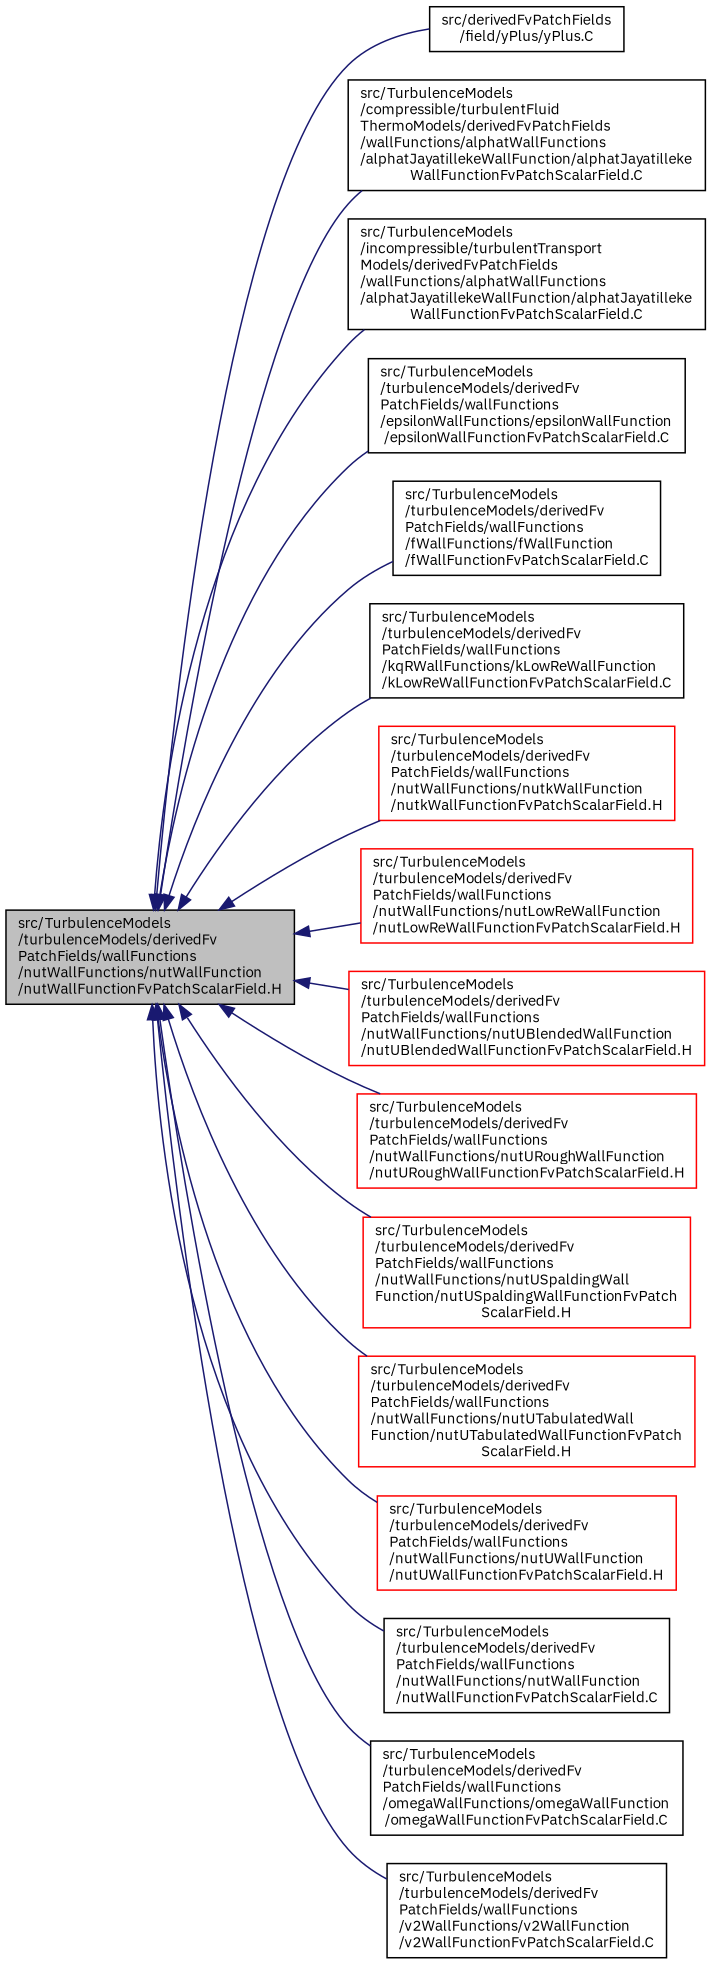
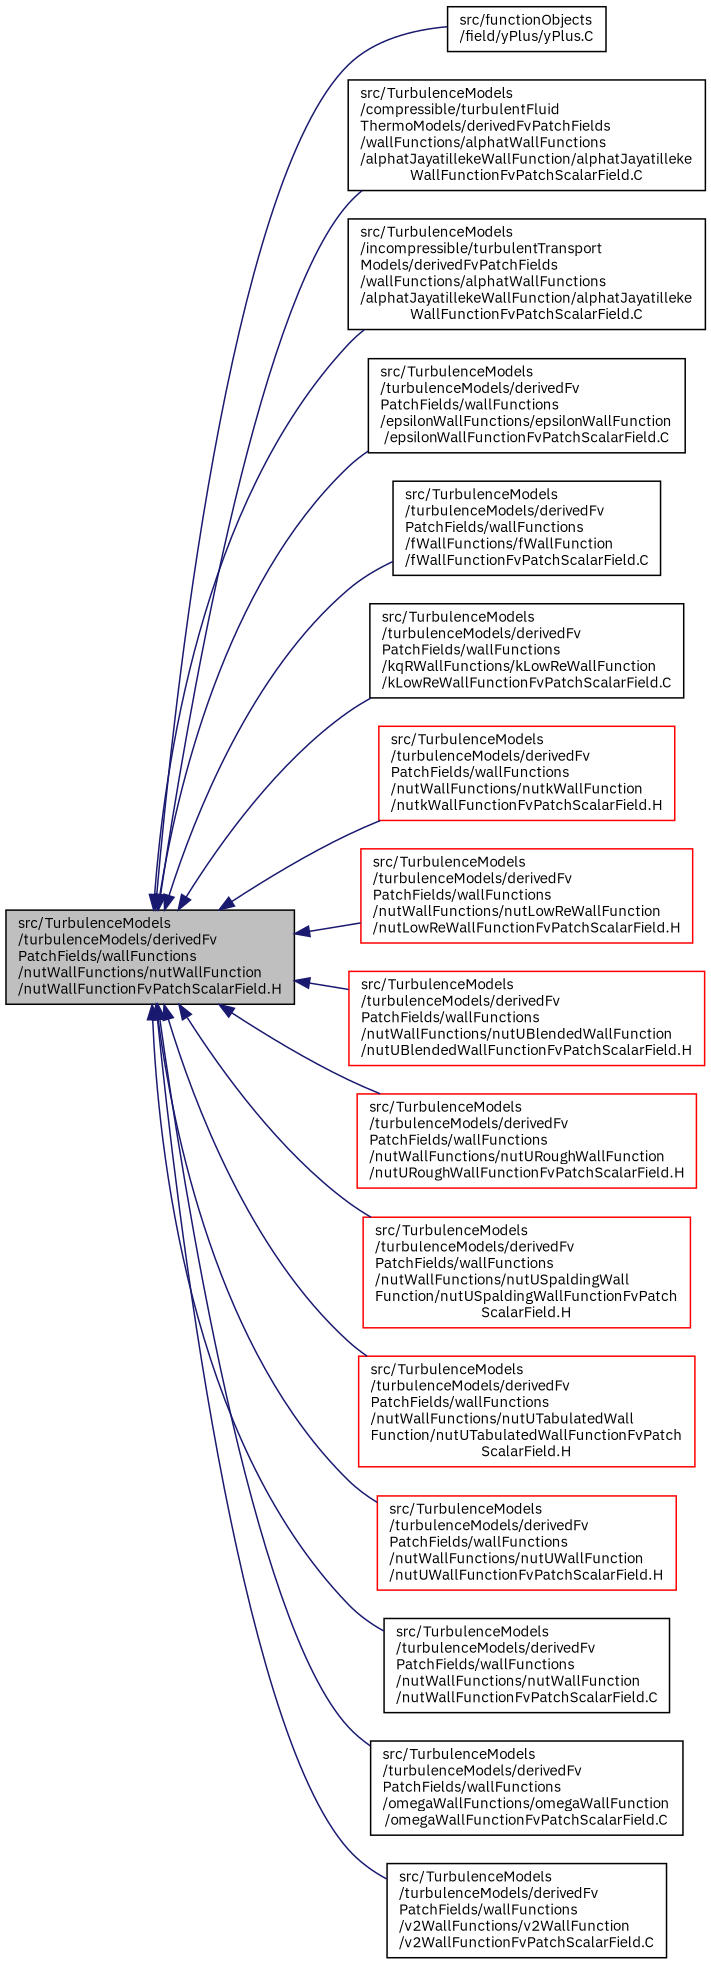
node "src/derivedFvPatchFields /field/yPlus/yPlus.C": label "src/derivedFvPatchFields /field/yPlus/yPlus.C" -> "src/functionObjects /field/yPlus/yPlus.C"
